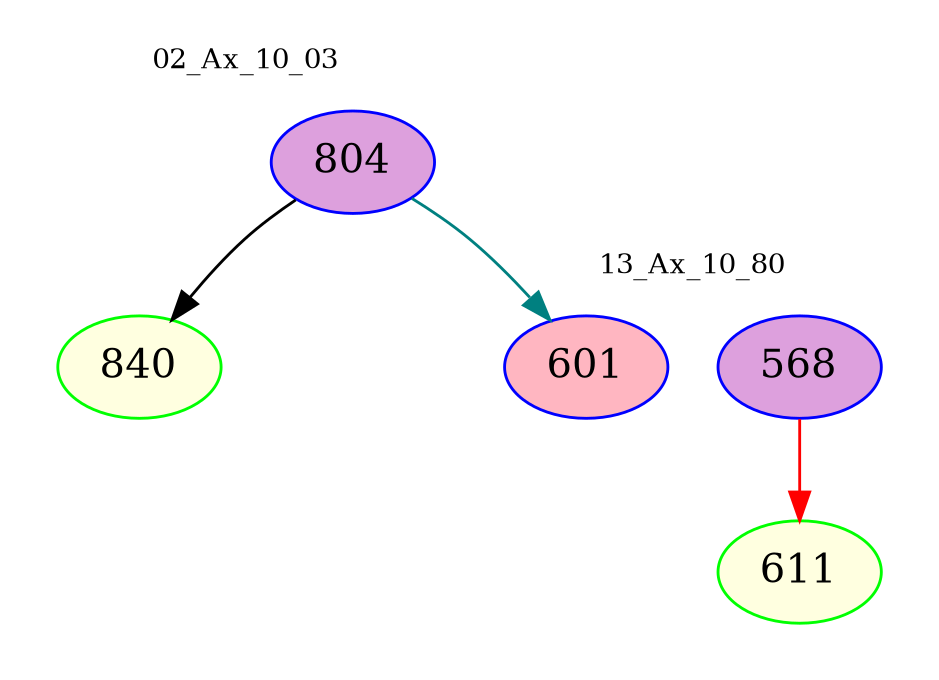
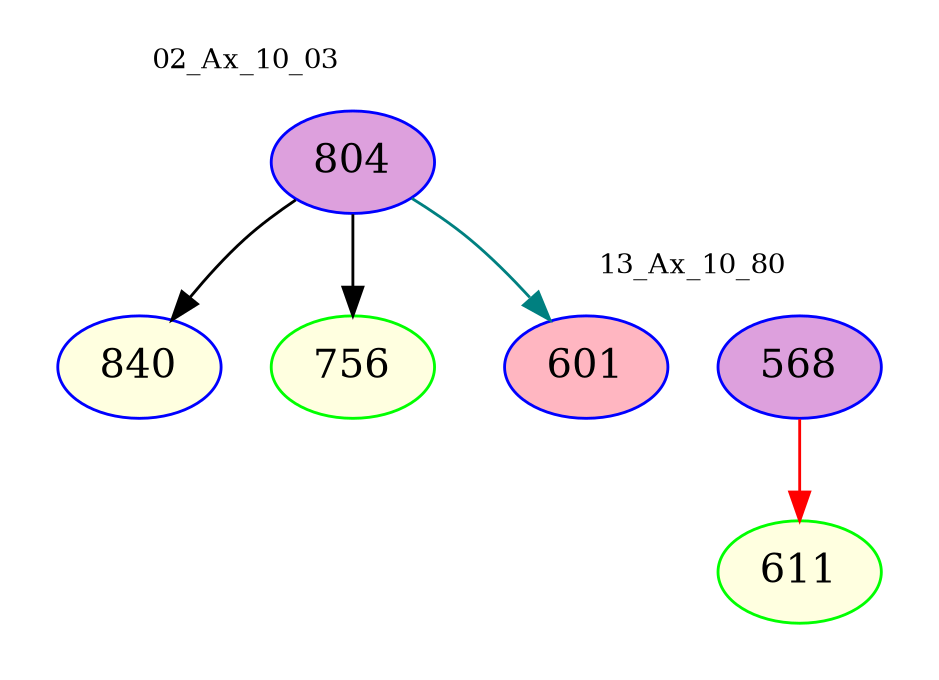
node "840": color green -> blue
node "756": added
